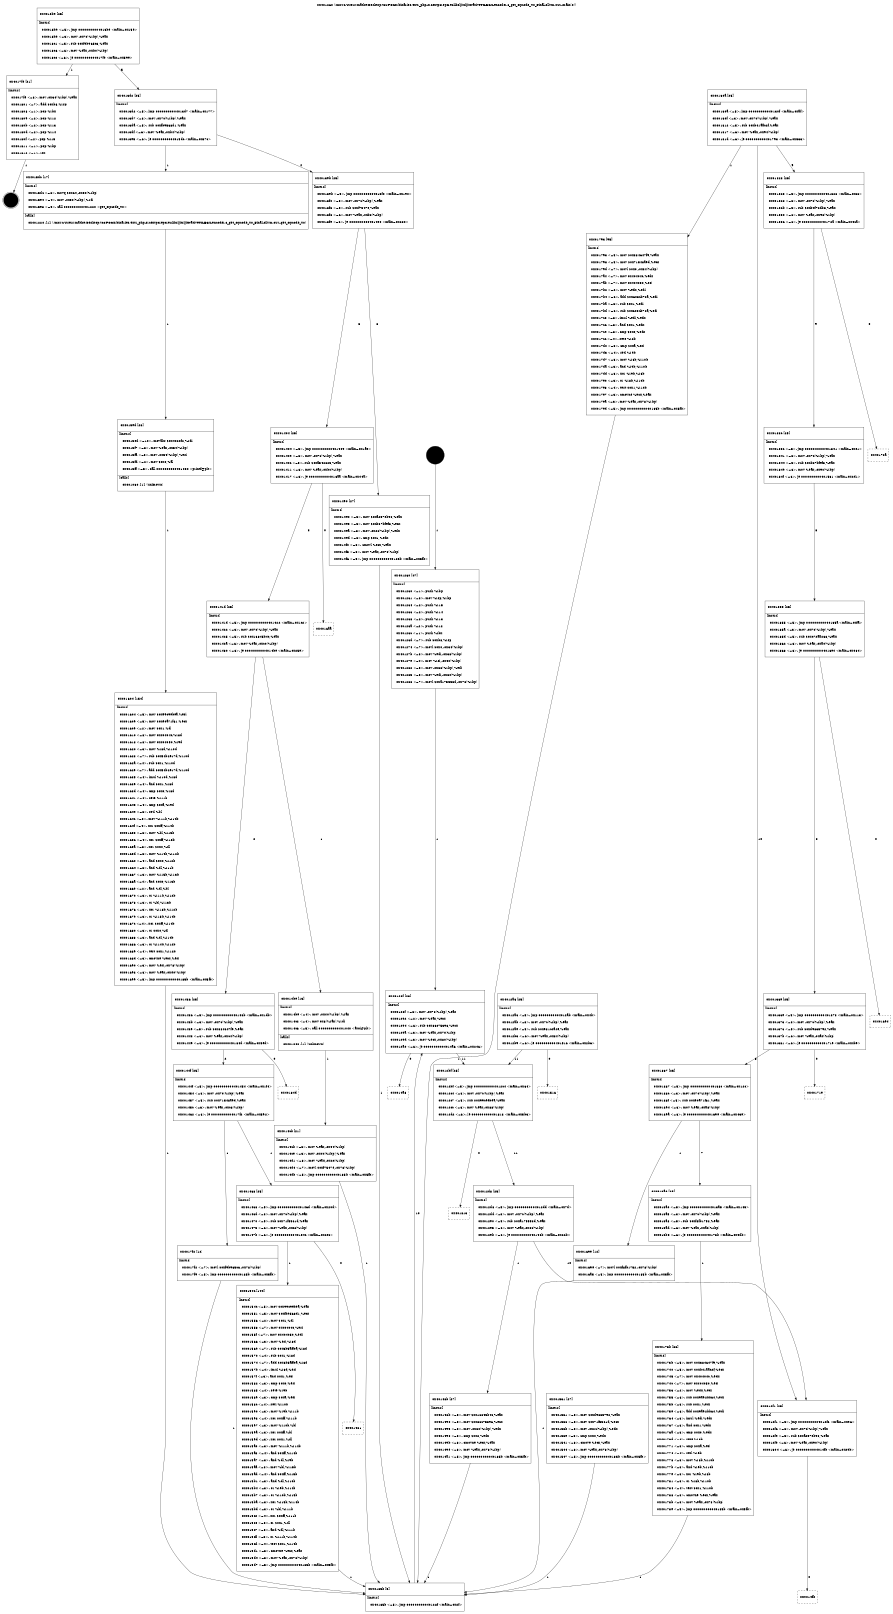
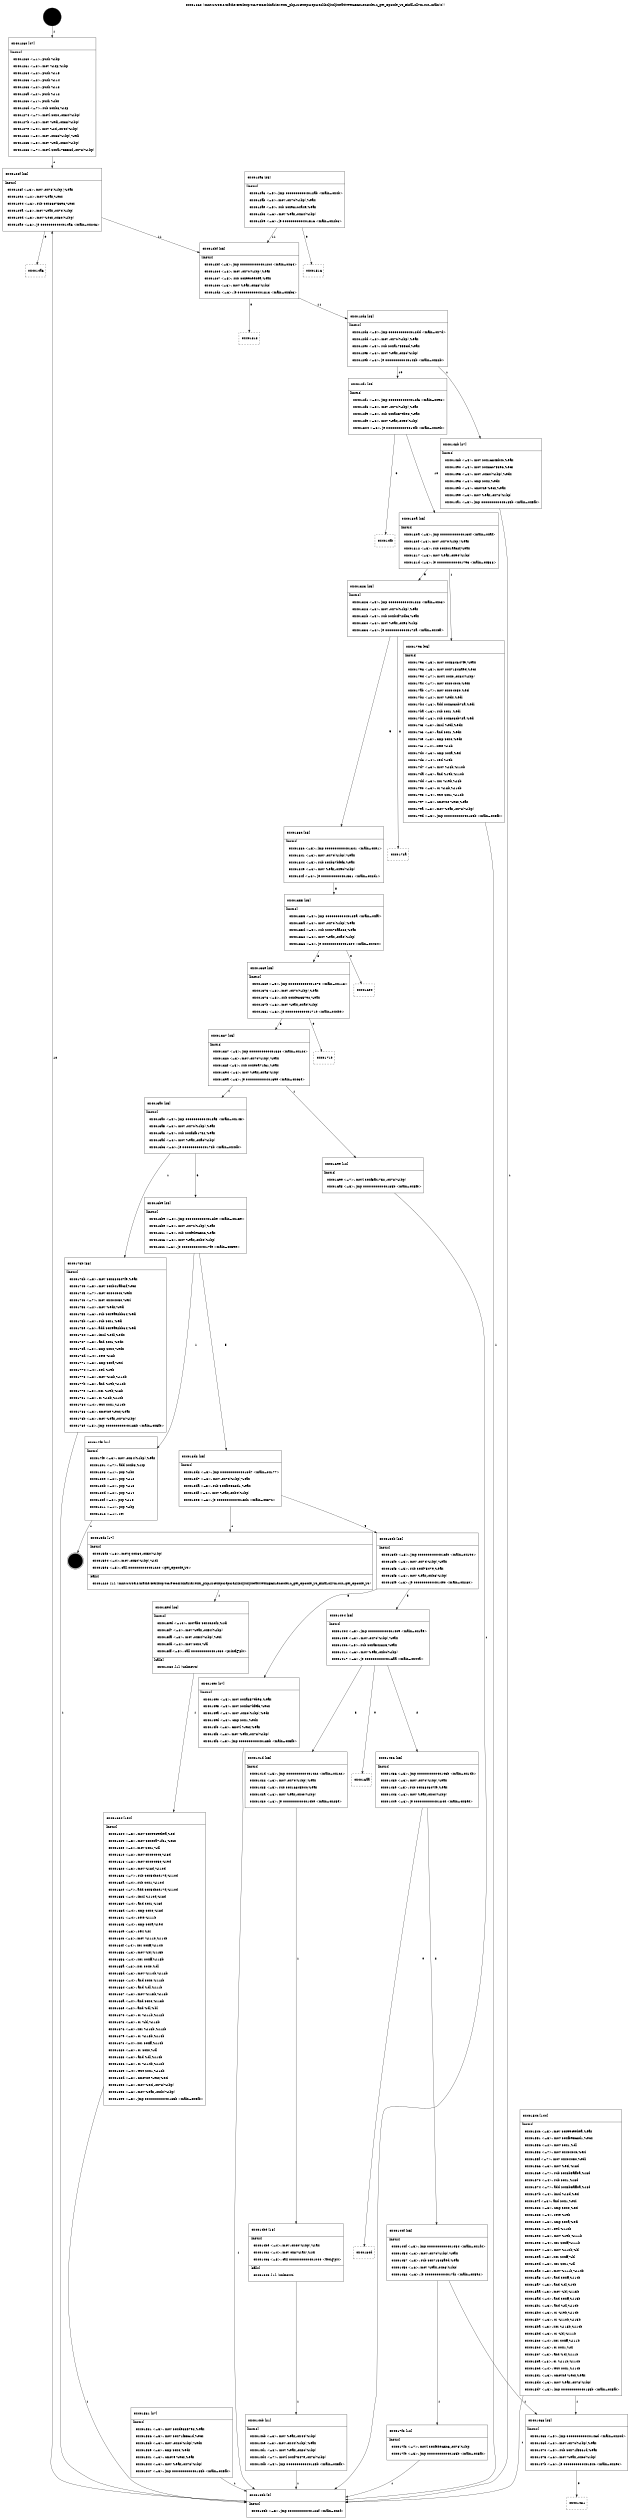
edge "0x40130a [25]" -> "0x4012f1 [25]": reversed
edge "0x40141d [25]" -> "0x401436 [25]": now "0x401404 [25]" -> "0x401436 [25]"
edge "0x4013a0 [25]" -> "0x4013b9 [25]": added, label "6"
edge "0x401468 [25]" -> "0x40154c [144]": reversed
